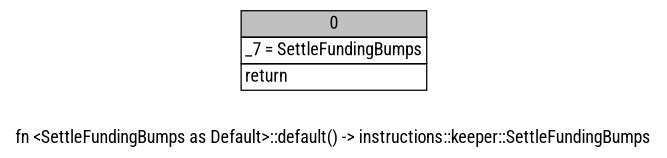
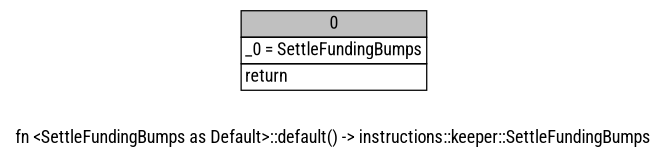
node "0": text "_7 = SettleFundingBumps" -> "_0 = SettleFundingBumps"
